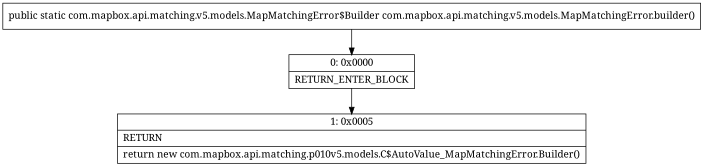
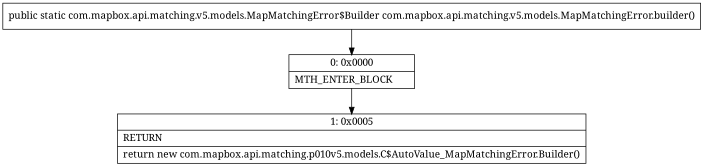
node "0: 0x0000": text "RETURN_ENTER_BLOCK" -> "MTH_ENTER_BLOCK"
